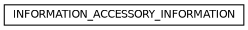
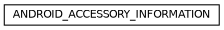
node "INFORMATION_ACCESSORY_INFORMATION": label "INFORMATION_ACCESSORY_INFORMATION" -> "ANDROID_ACCESSORY_INFORMATION"
